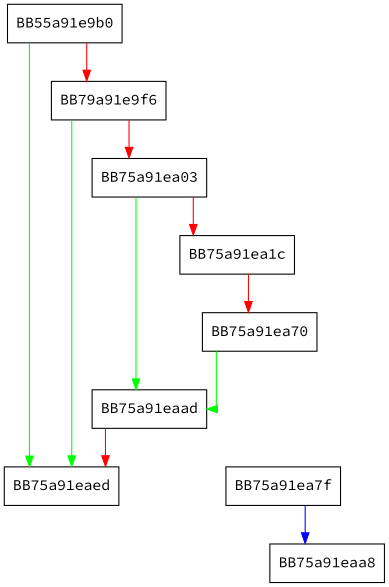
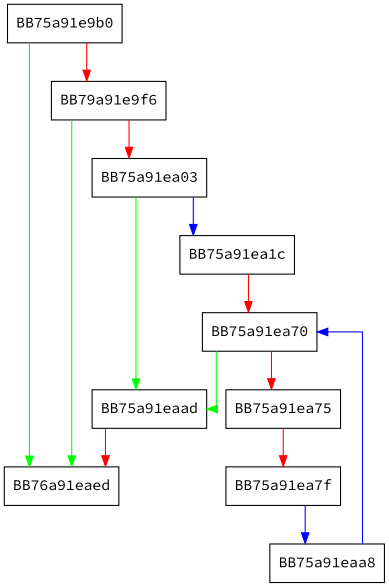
node "BB55a91e9b0": label "BB55a91e9b0" -> "BB75a91e9b0"
edge "BB75a91ea03" -> "BB75a91ea1c": color red -> blue
node "BB75a91ea75": added
edge "BB75a91eaa8" -> "BB75a91ea70": added
node "BB75a91eaed": label "BB75a91eaed" -> "BB76a91eaed"
